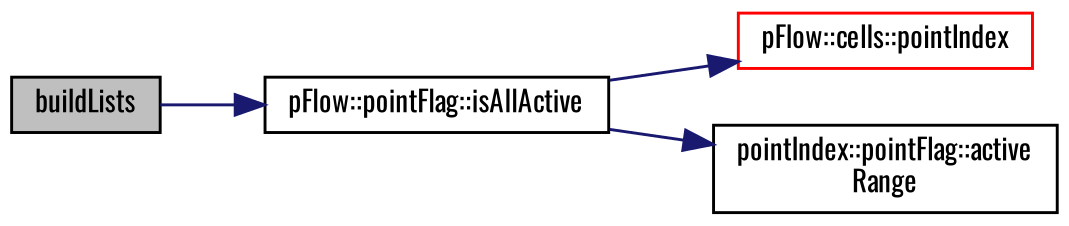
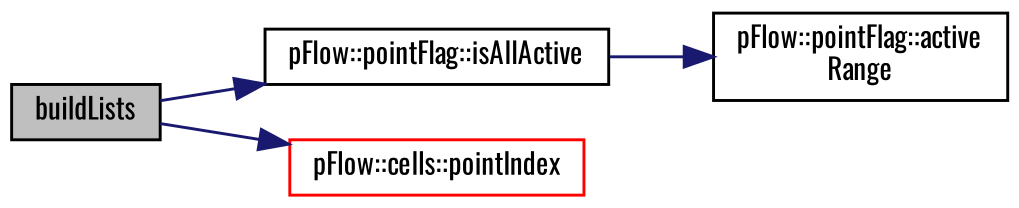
edge "pFlow::pointFlag::isAllActive" -> "pFlow::cells::pointIndex": now "buildLists" -> "pFlow::cells::pointIndex"
node "pointIndex::pointFlag::active Range": label "pointIndex::pointFlag::active Range" -> "pFlow::pointFlag::active Range"
